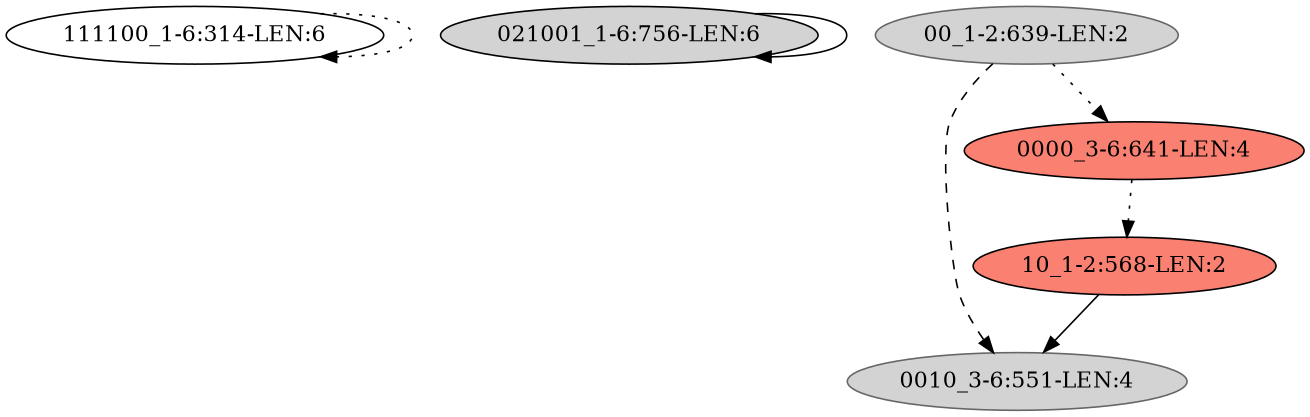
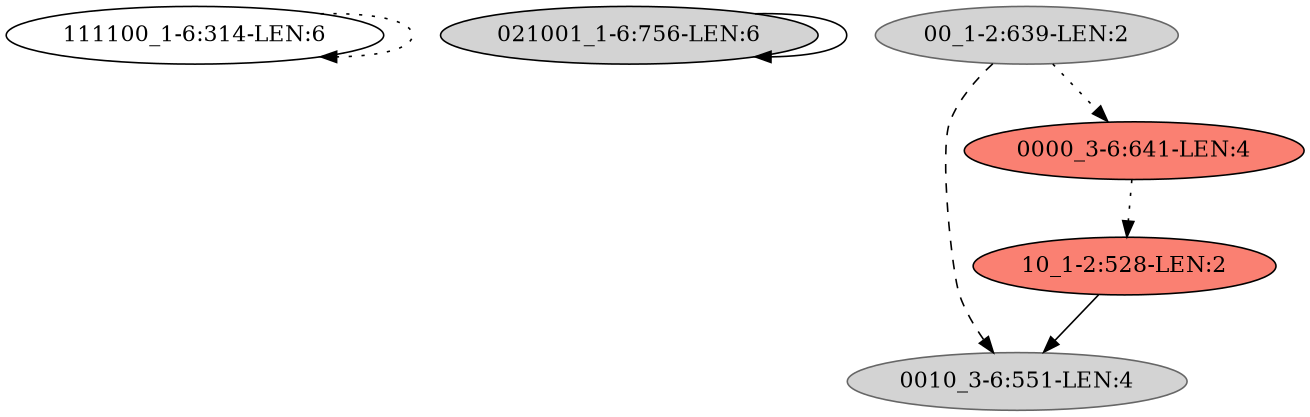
node "10_1-2:568-LEN:2": label "10_1-2:568-LEN:2" -> "10_1-2:528-LEN:2"
